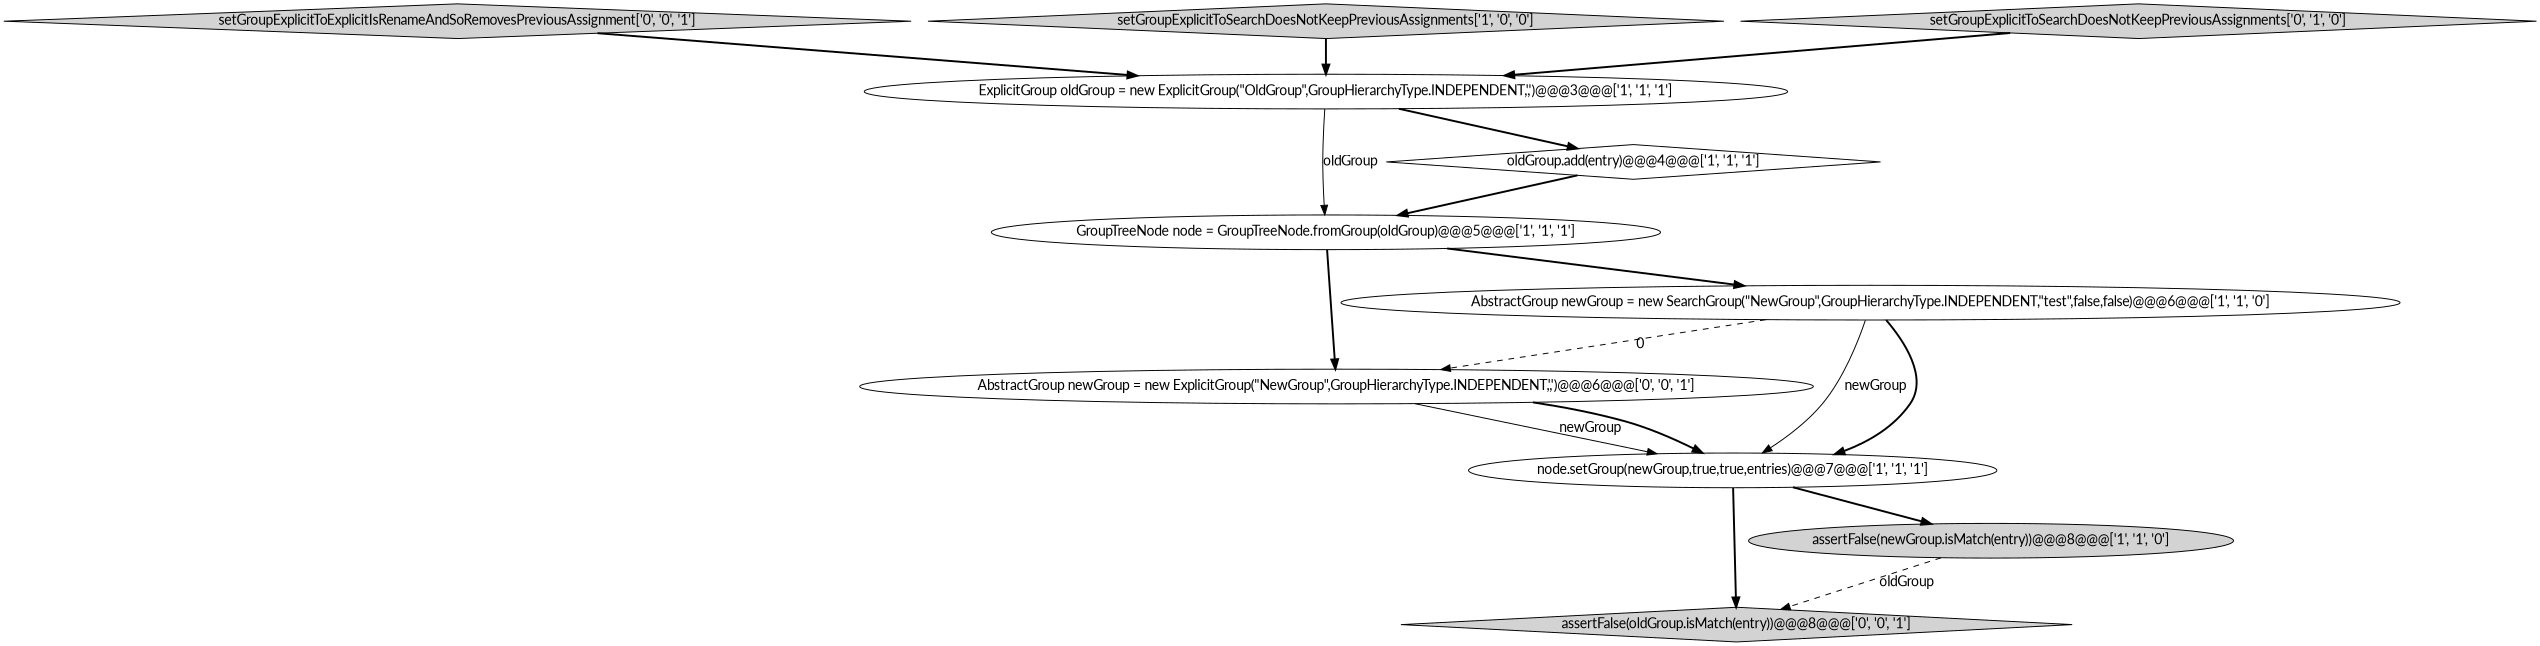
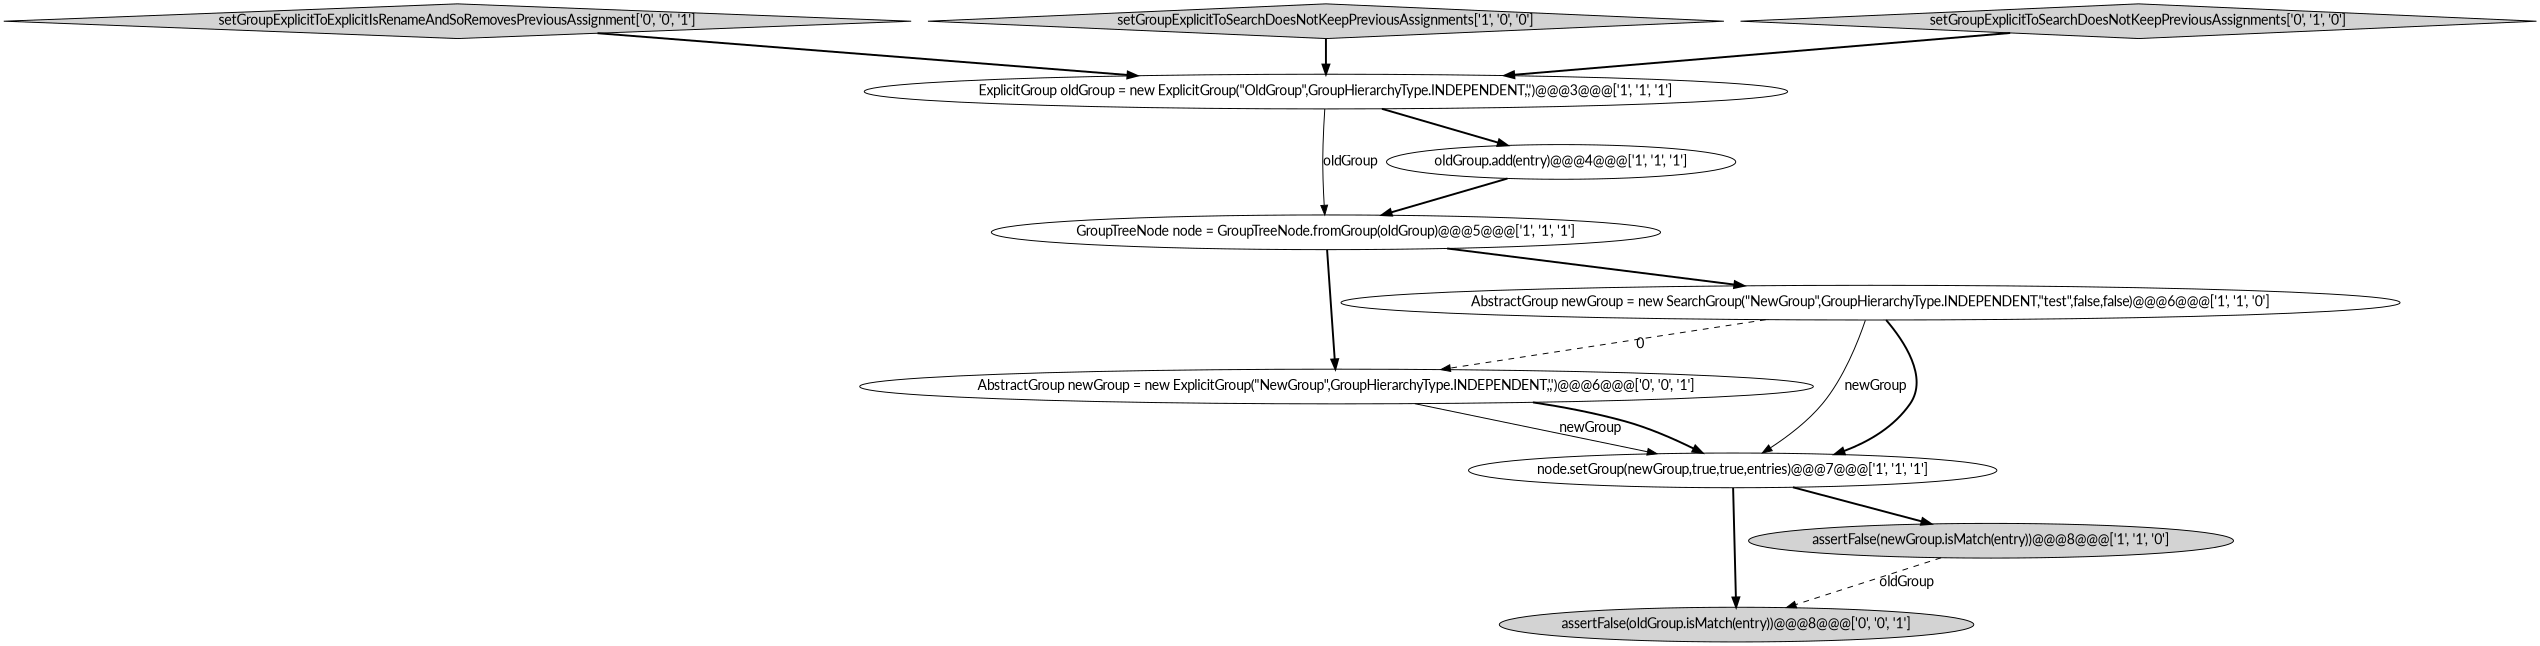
node "oldGroup.add(entry)@@@4@@@['1', '1', '1']": shape diamond -> ellipse
node "assertFalse(oldGroup.isMatch(entry))@@@8@@@['0', '0', '1']": shape diamond -> ellipse
